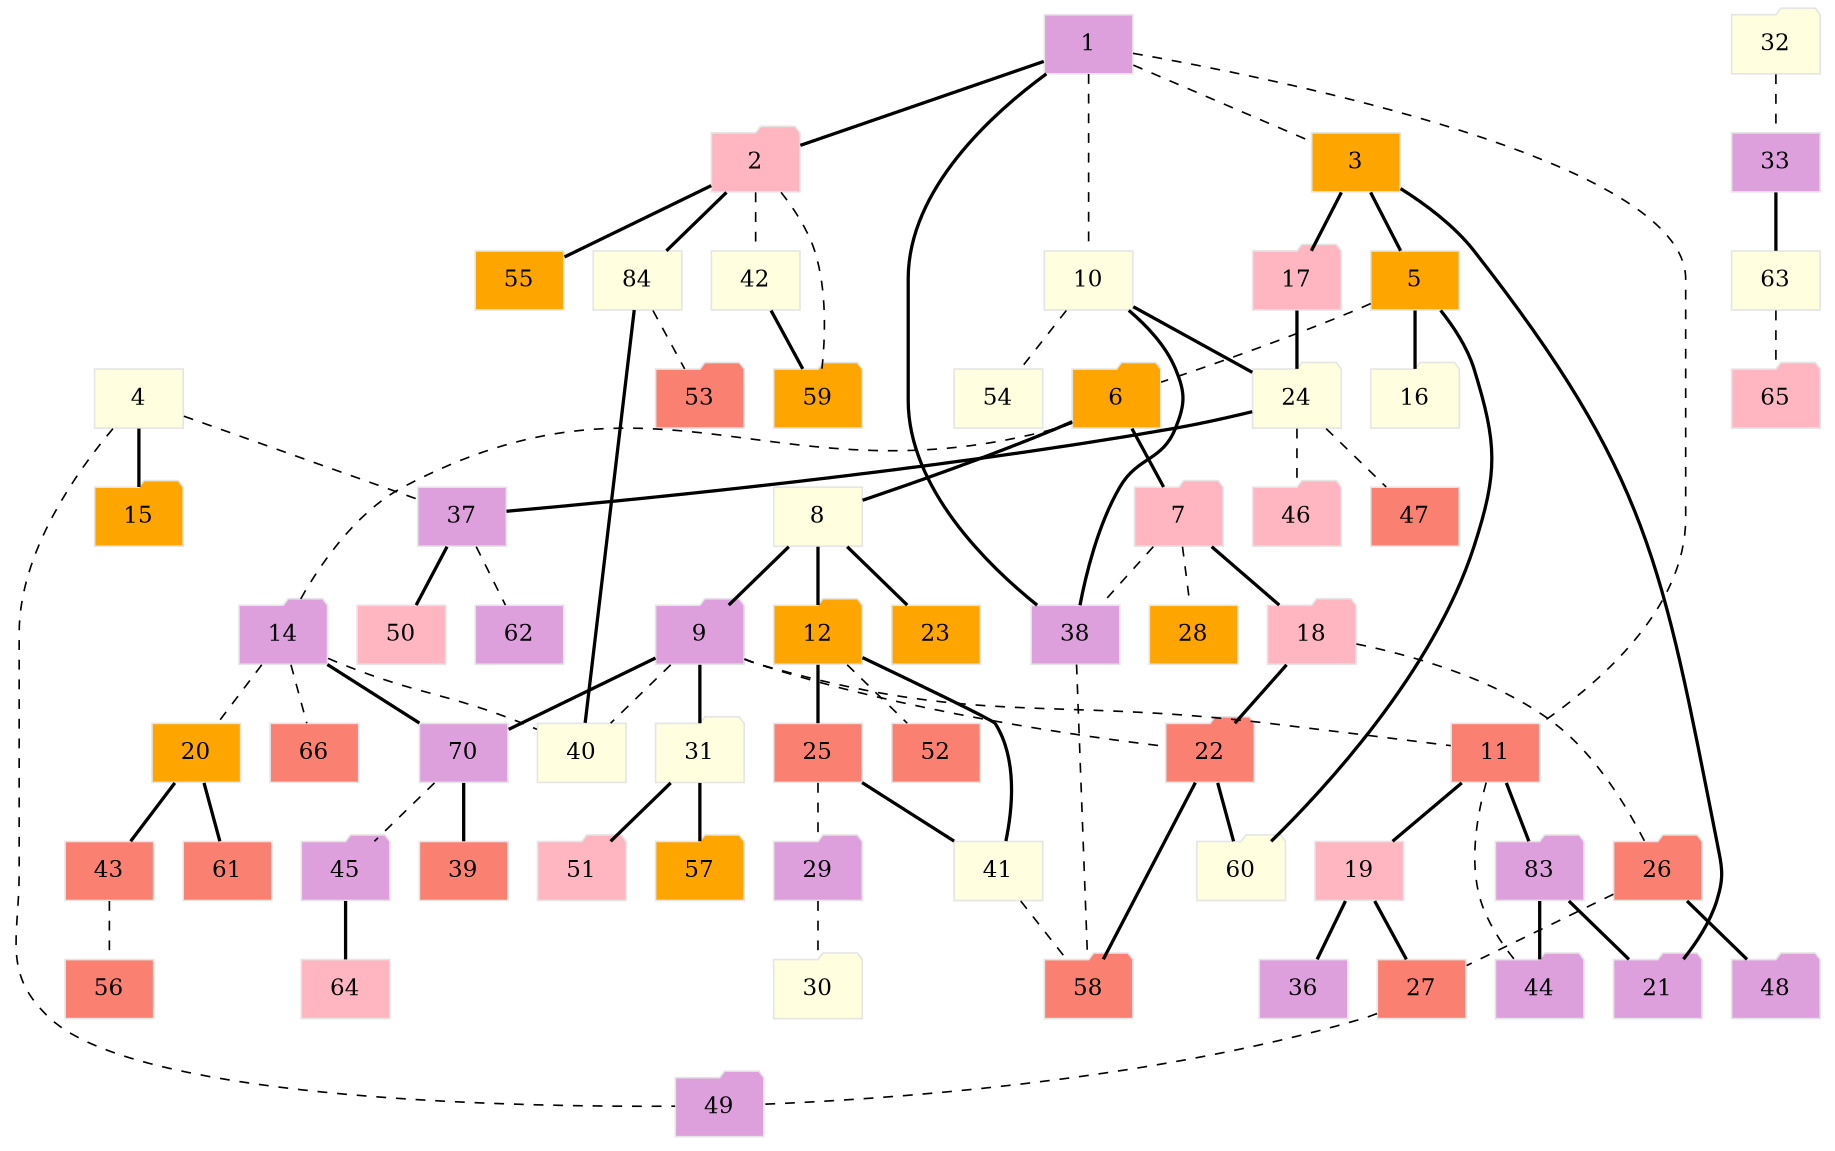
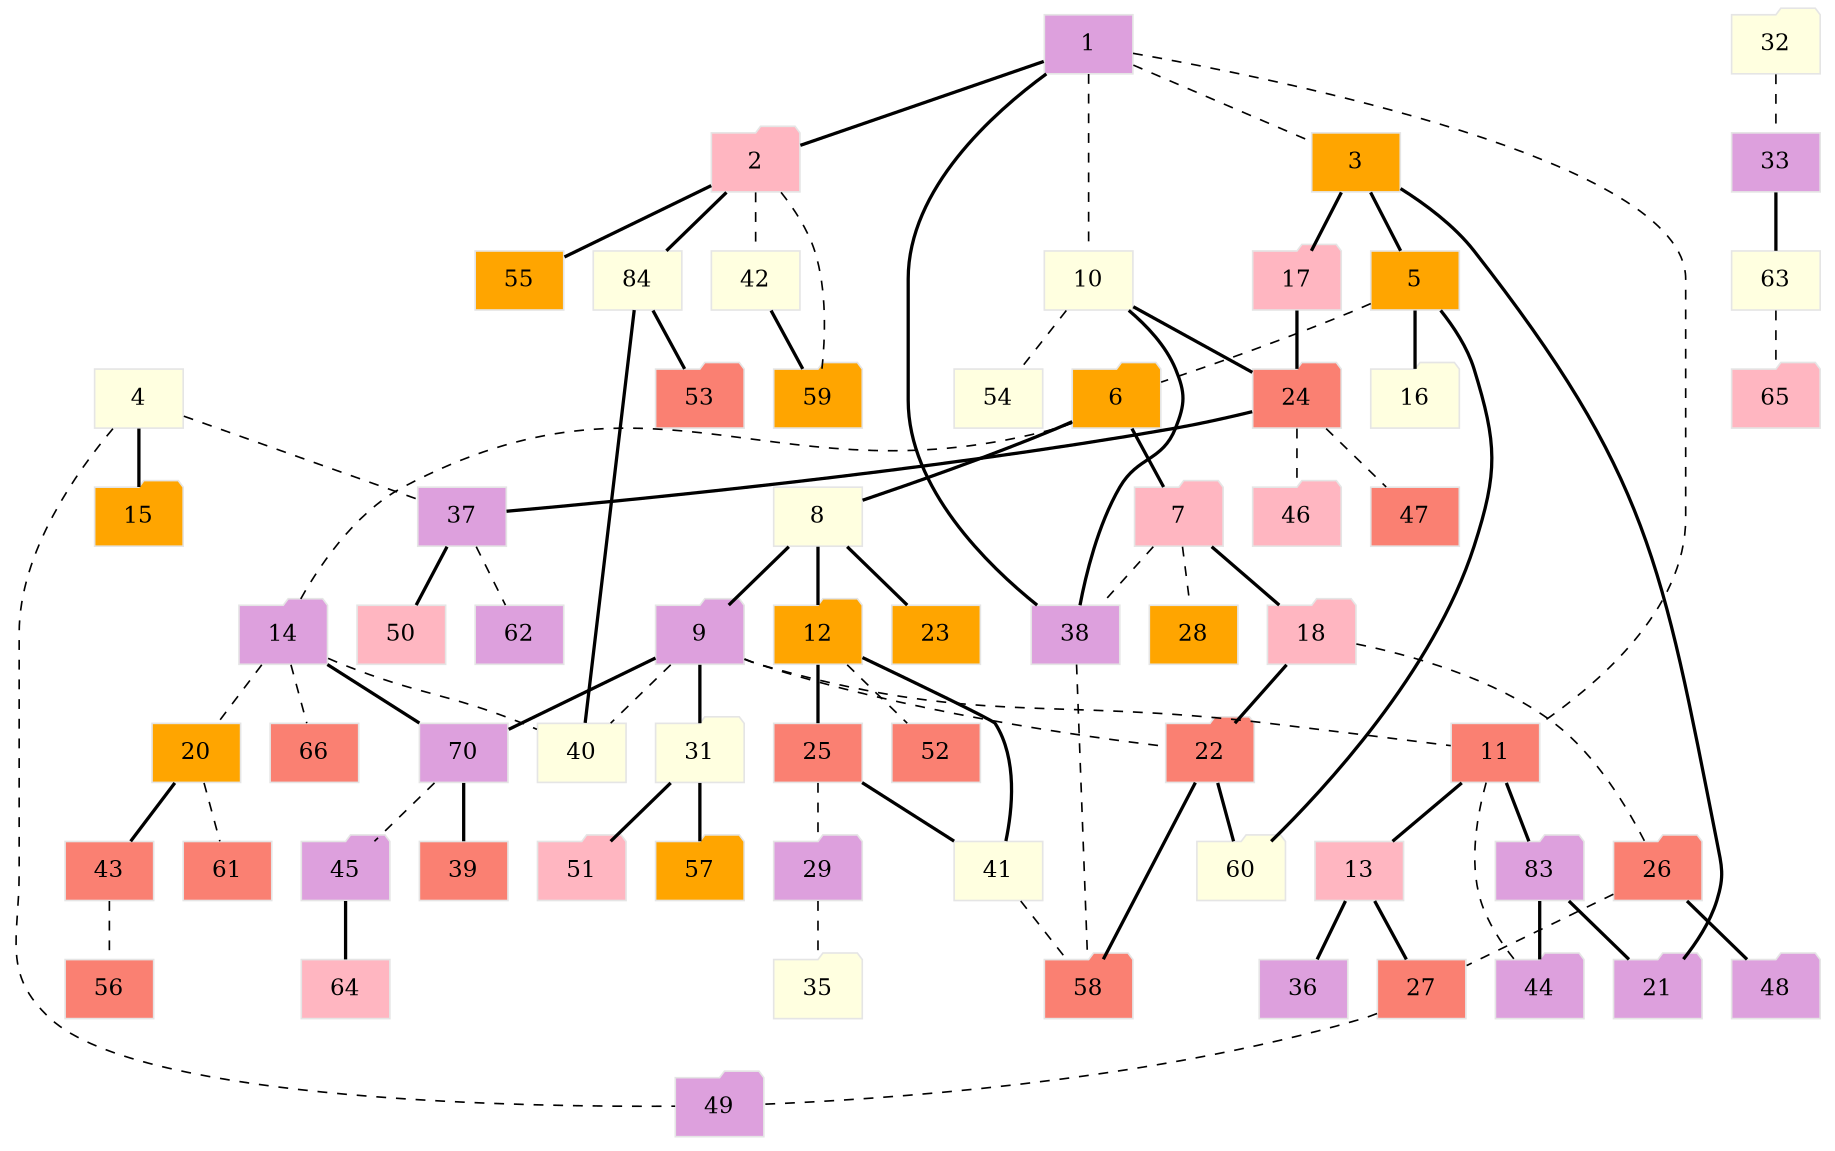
edge "84" -- "53": style dashed -> bold
node "24": fillcolor lightyellow -> salmon
edge "20" -- "61": style bold -> dashed
node "19": label "19" -> "13"
node "30": label "30" -> "35"
